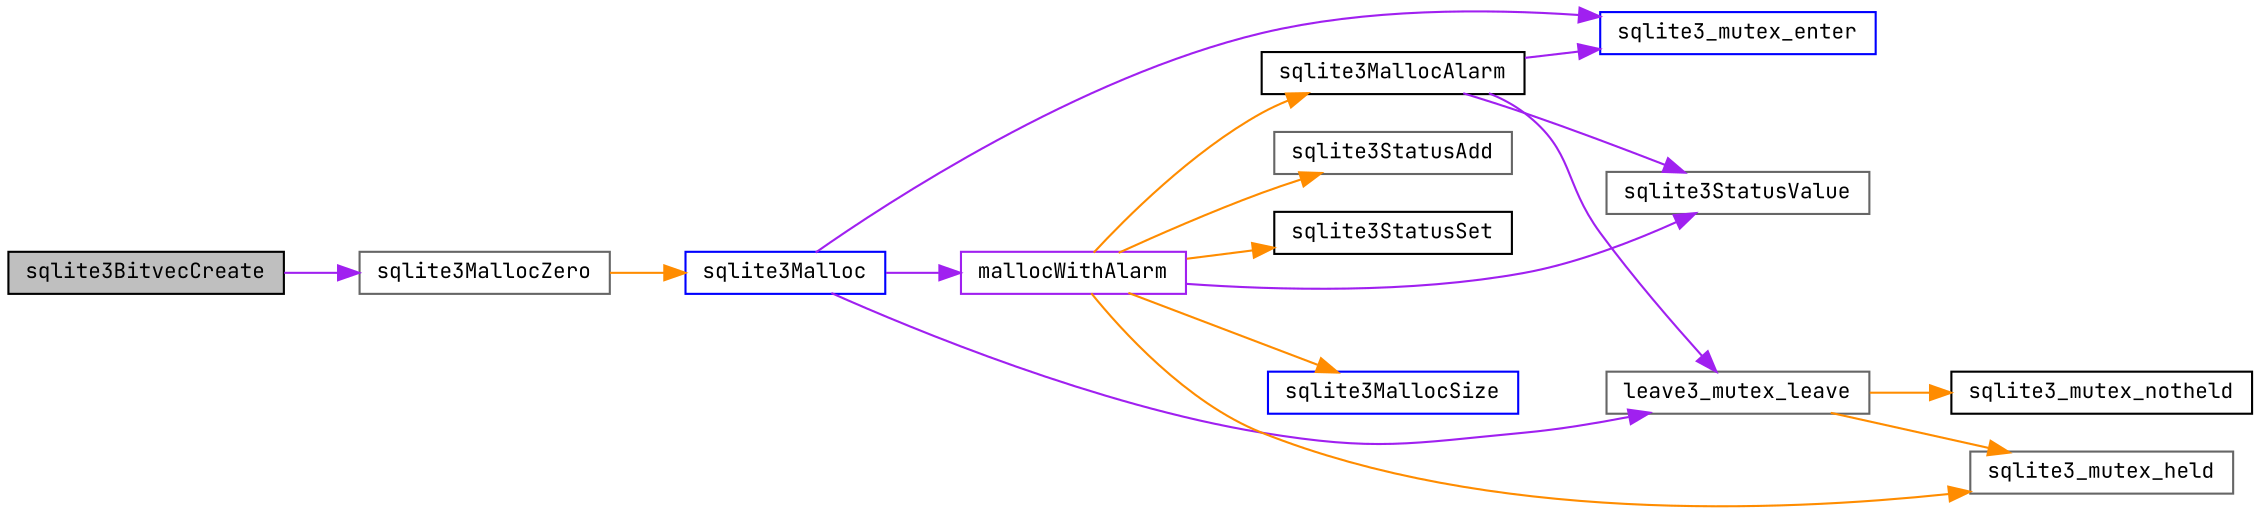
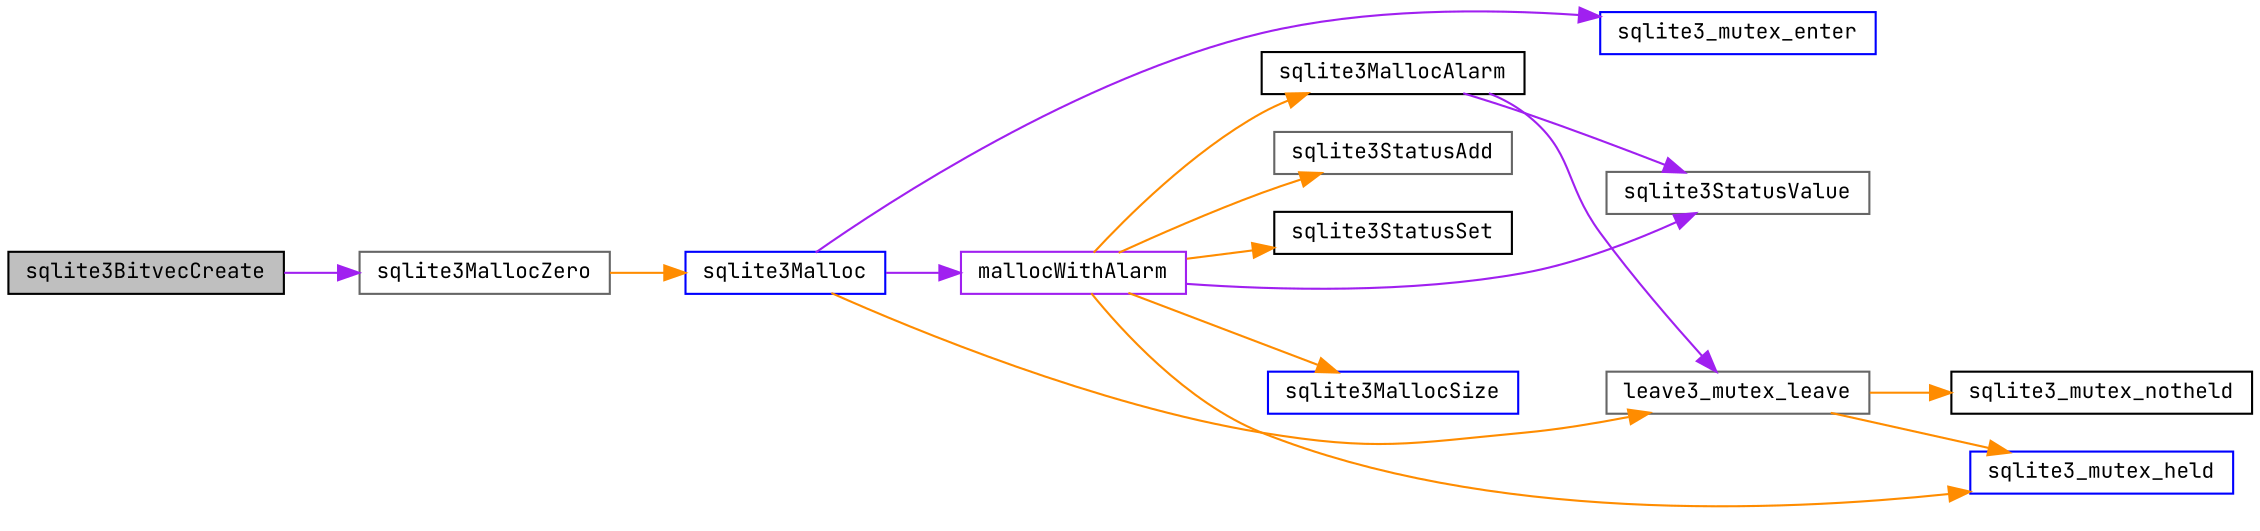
edge "sqlite3MallocAlarm" -> "sqlite3_mutex_enter": removed
edge "sqlite3Malloc" -> "leave3_mutex_leave": color purple -> darkorange
node "sqlite3_mutex_held": color gray40 -> blue
